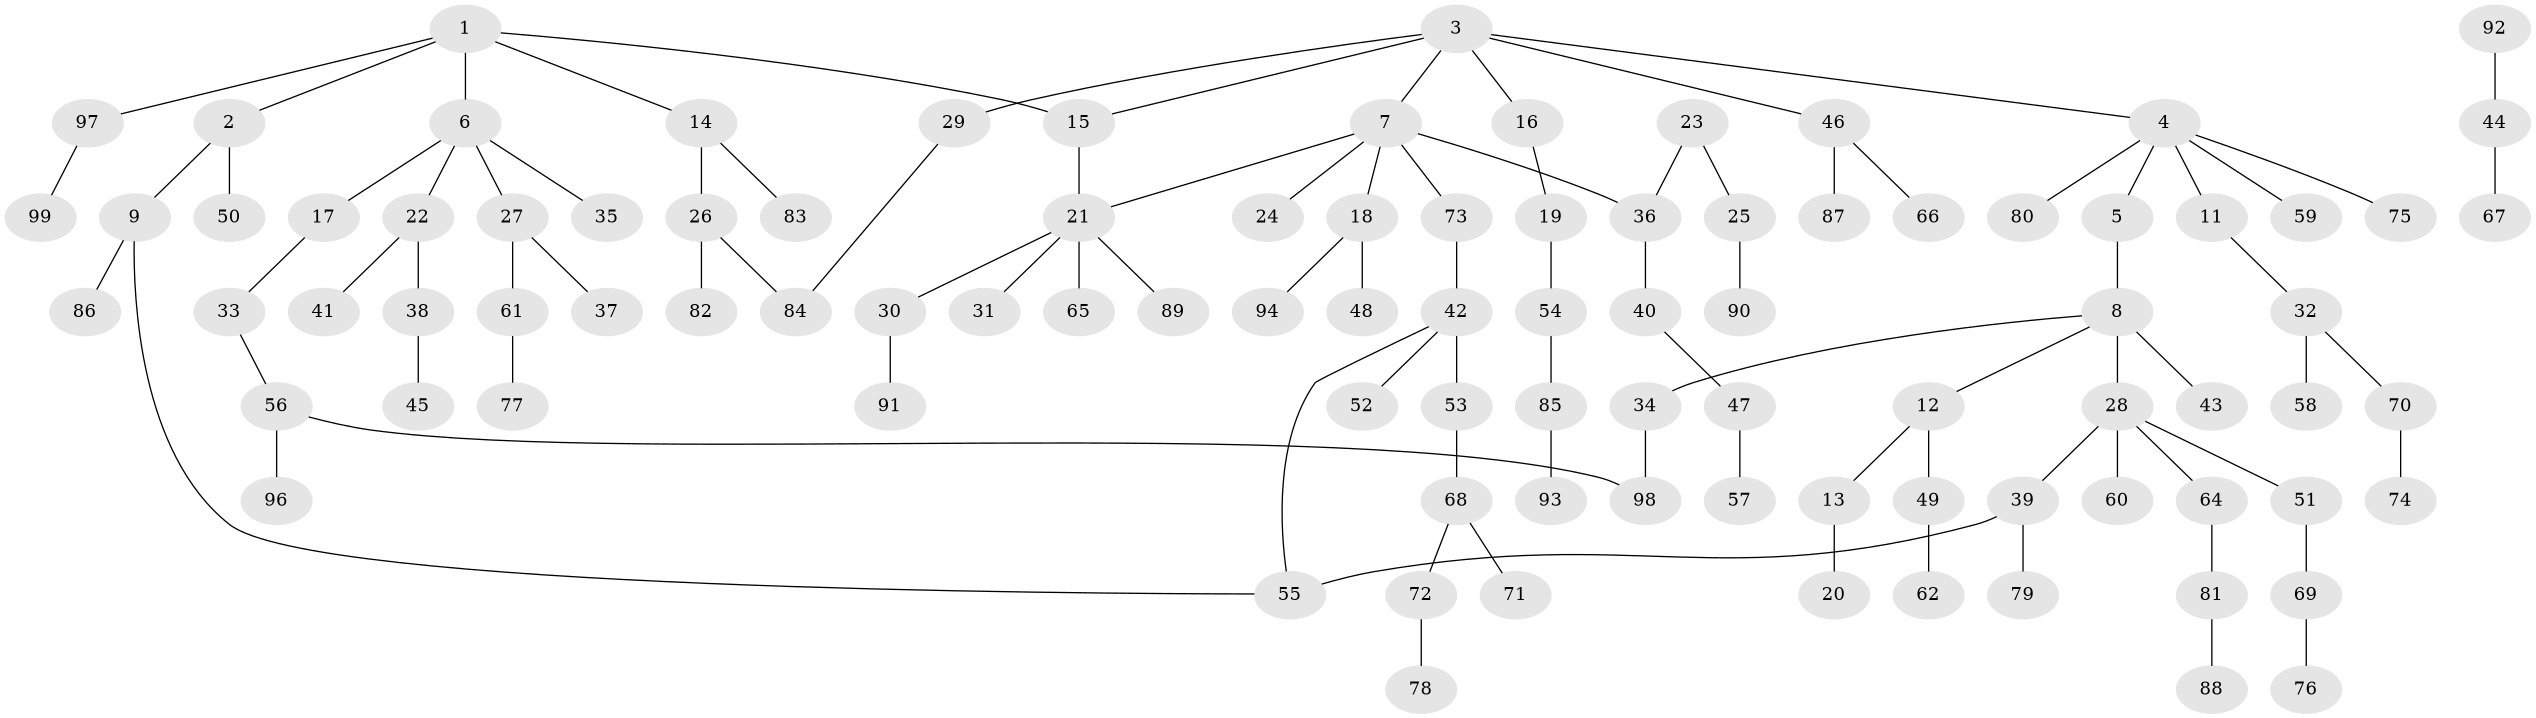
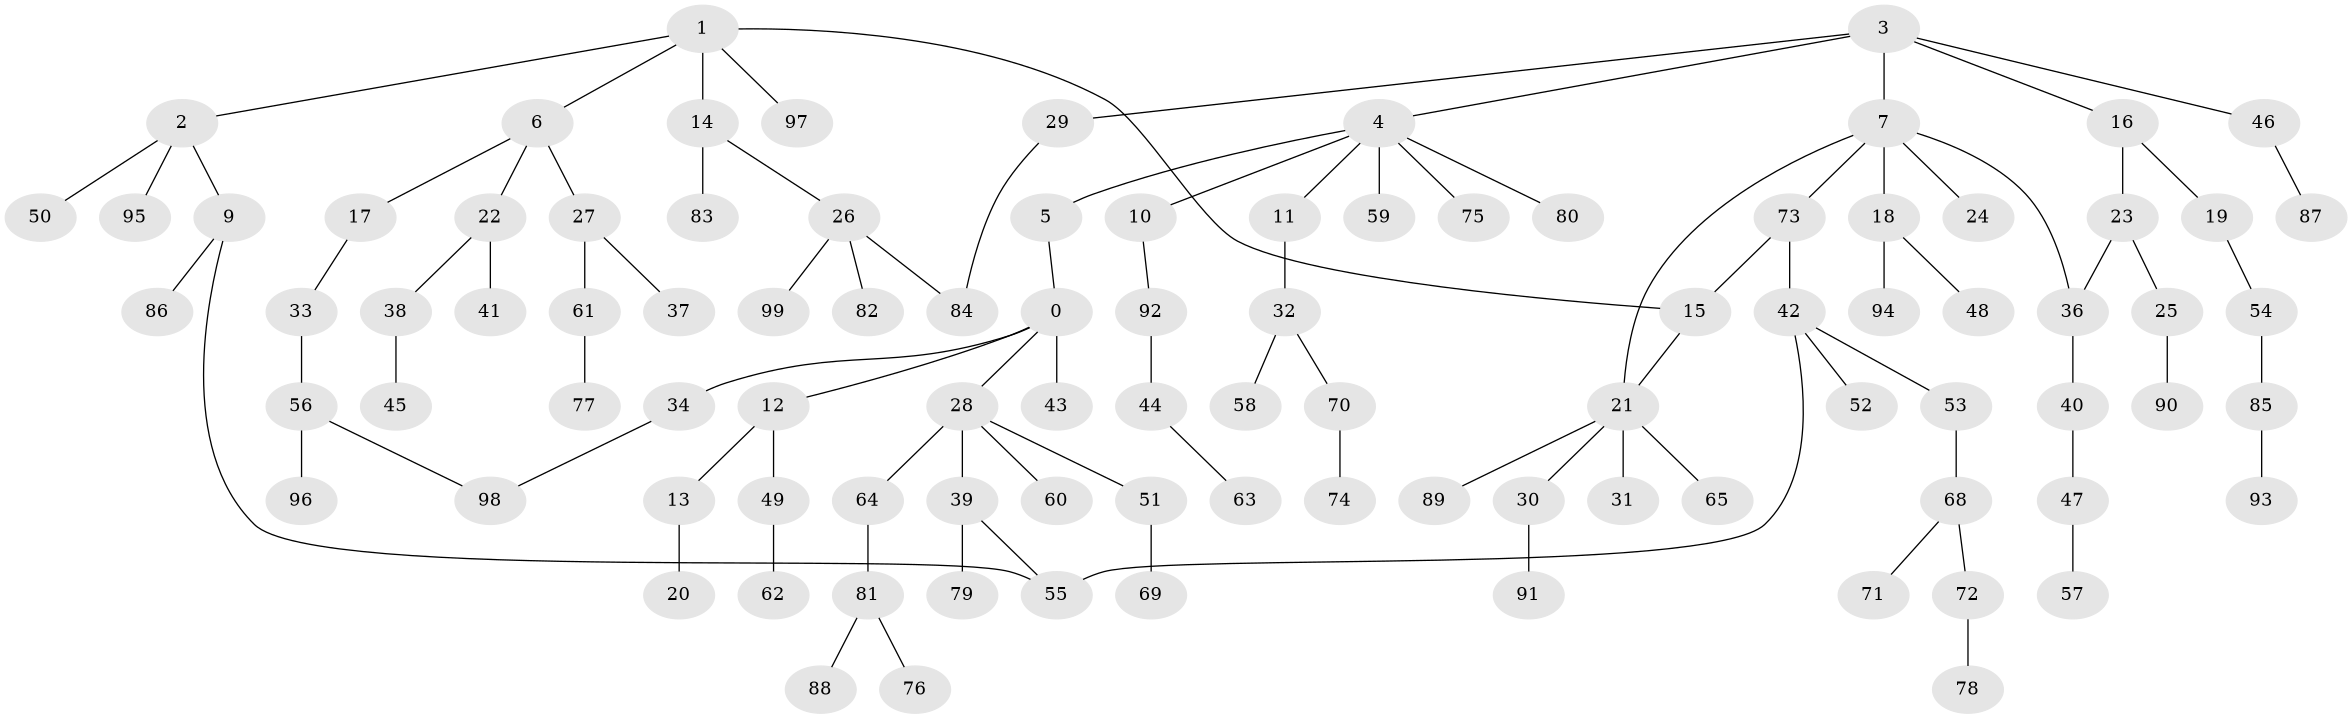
edge "3" -- "15": now "73" -- "15"
edge "97" -- "99": now "26" -- "99"
edge "16" -- "23": added
node "95": added
node "35": removed
node "10": added
node "66": removed
node "67": label "67" -> "63"
node "8": label "8" -> "0"
edge "69" -- "76": now "81" -- "76"
